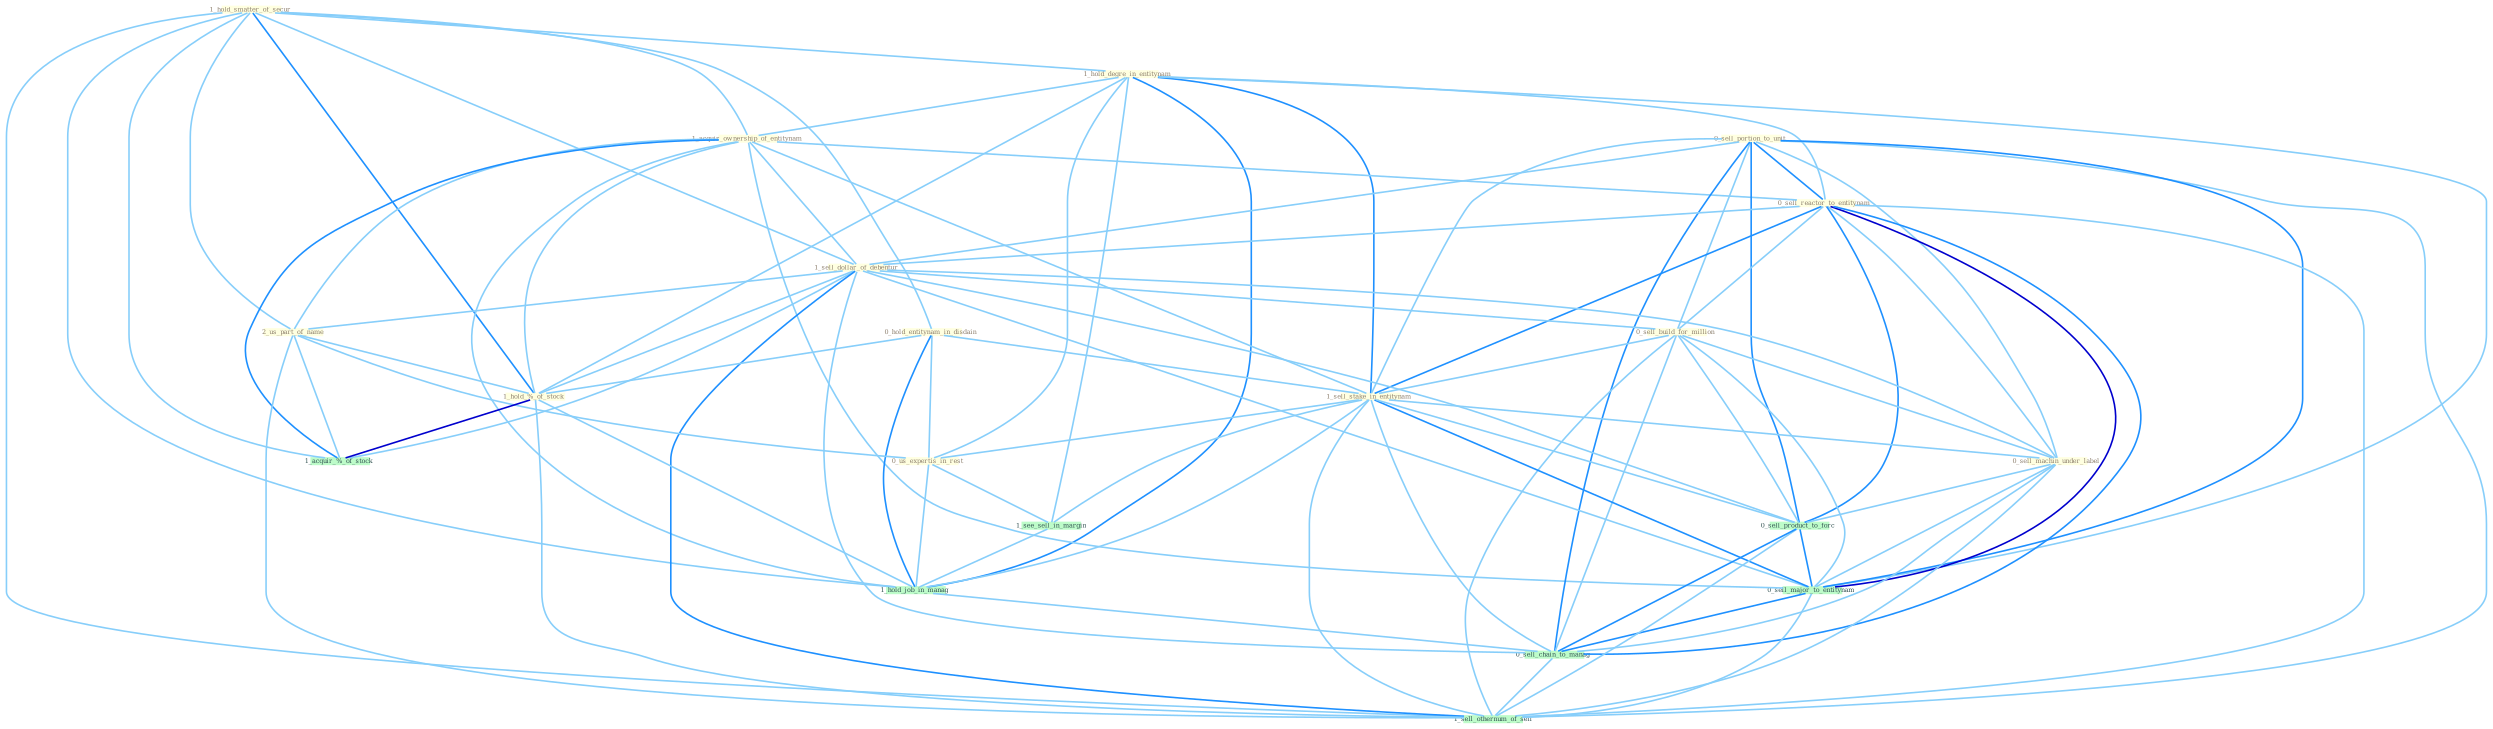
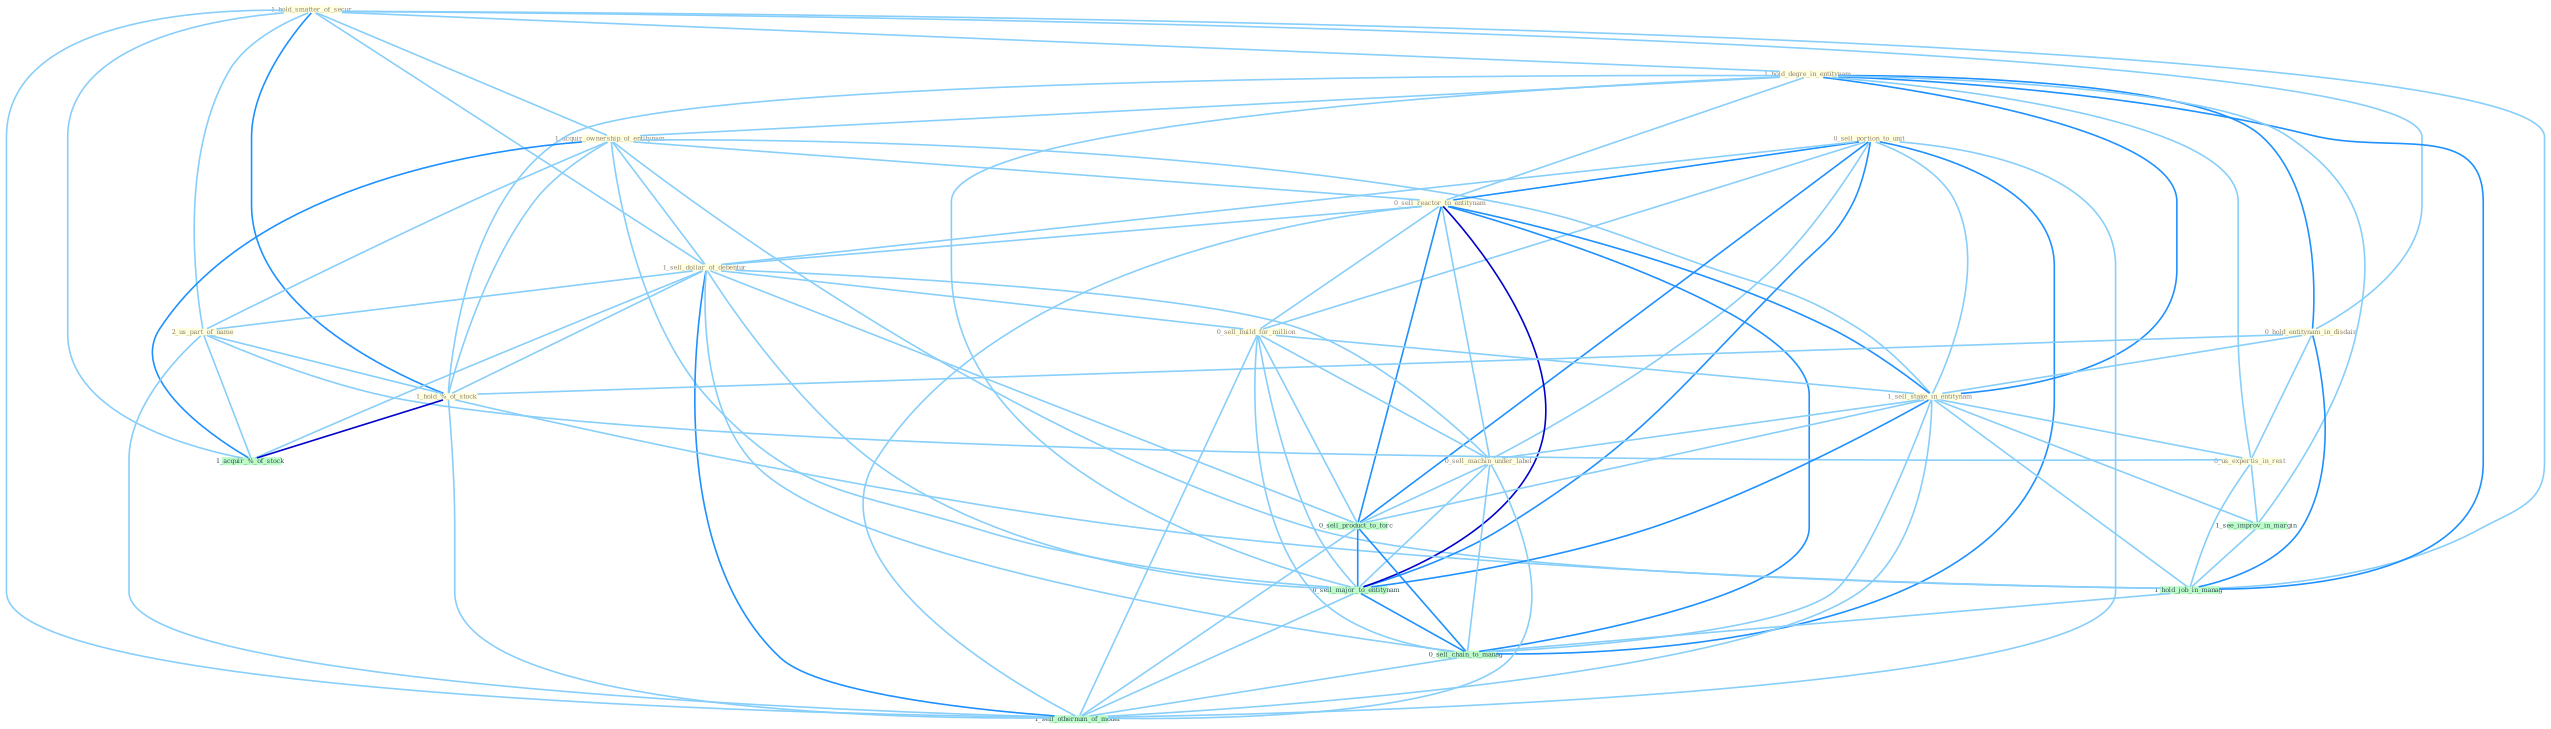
edge "1_hold_degre_in_entitynam" -- "0_hold_entitynam_in_disdain": added
node "1_see_sell_in_margin": label "1_see_sell_in_margin" -> "1_see_improv_in_margin"
node "1_sell_othernum_of_sell": label "1_sell_othernum_of_sell" -> "1_sell_othernum_of_model"
